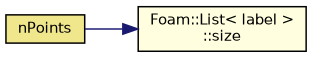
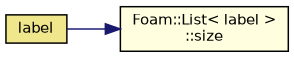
node "nPoints": label "nPoints" -> "label"
